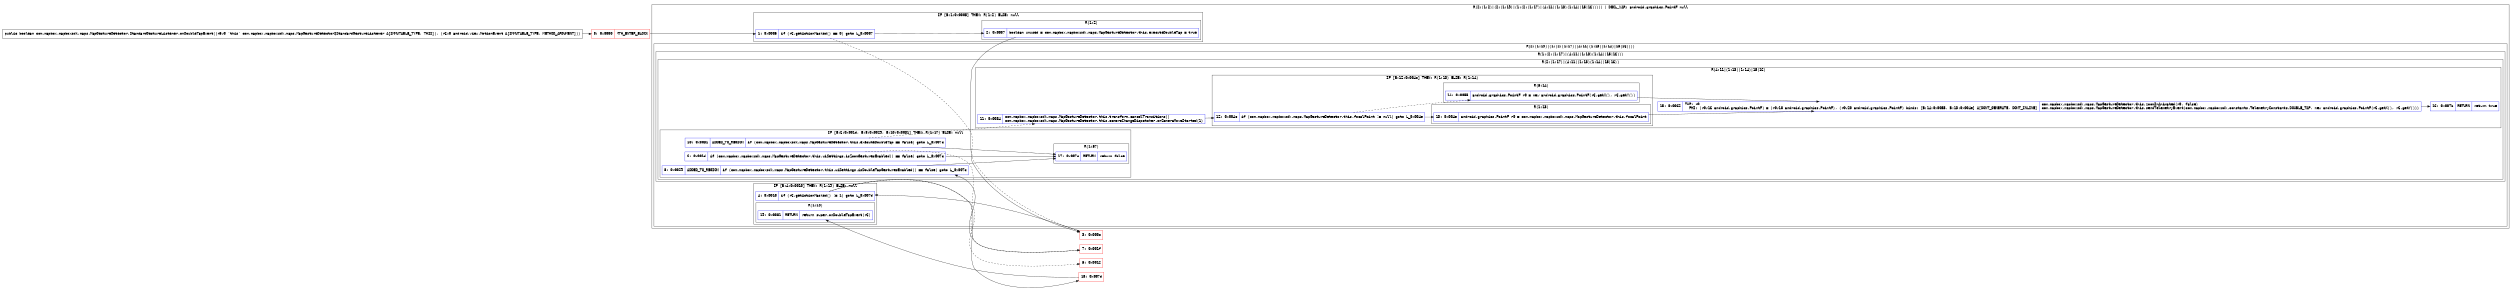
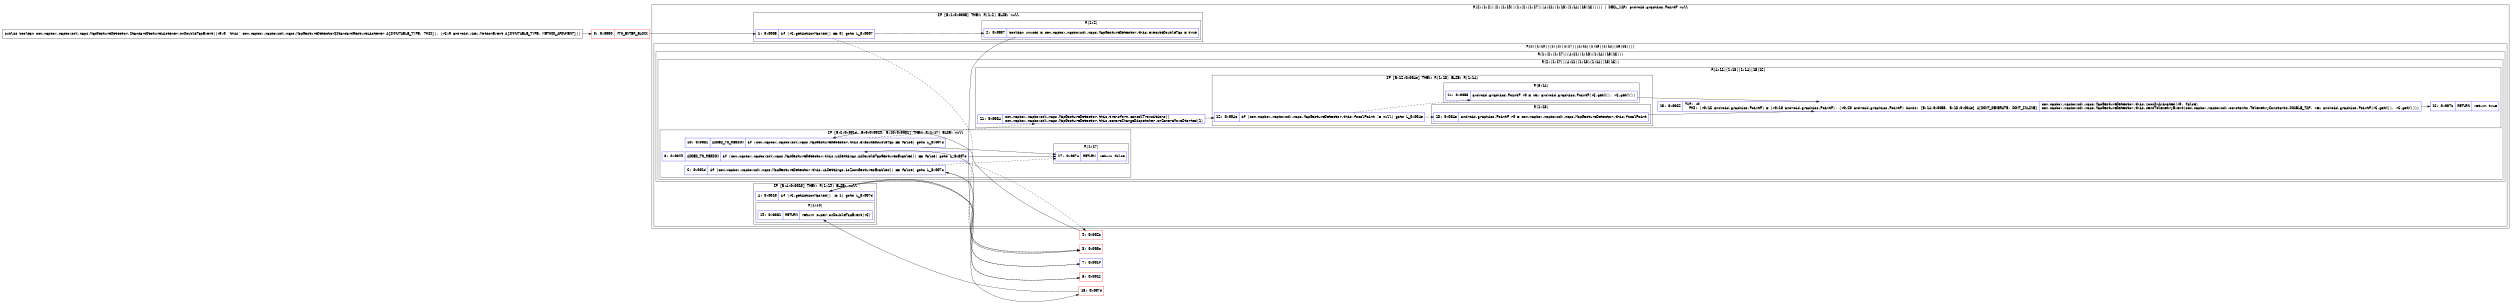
cluster "R(1:57)": label "R(1:57)" -> "R(1:17)"
edge "6: 0x001d" -> "17: 0x007c": style solid -> dashed
node "9: 0x002b": added
node "7: 0x001f": color red -> blue
edge "5: 0x0012" -> "6: 0x001d": added
